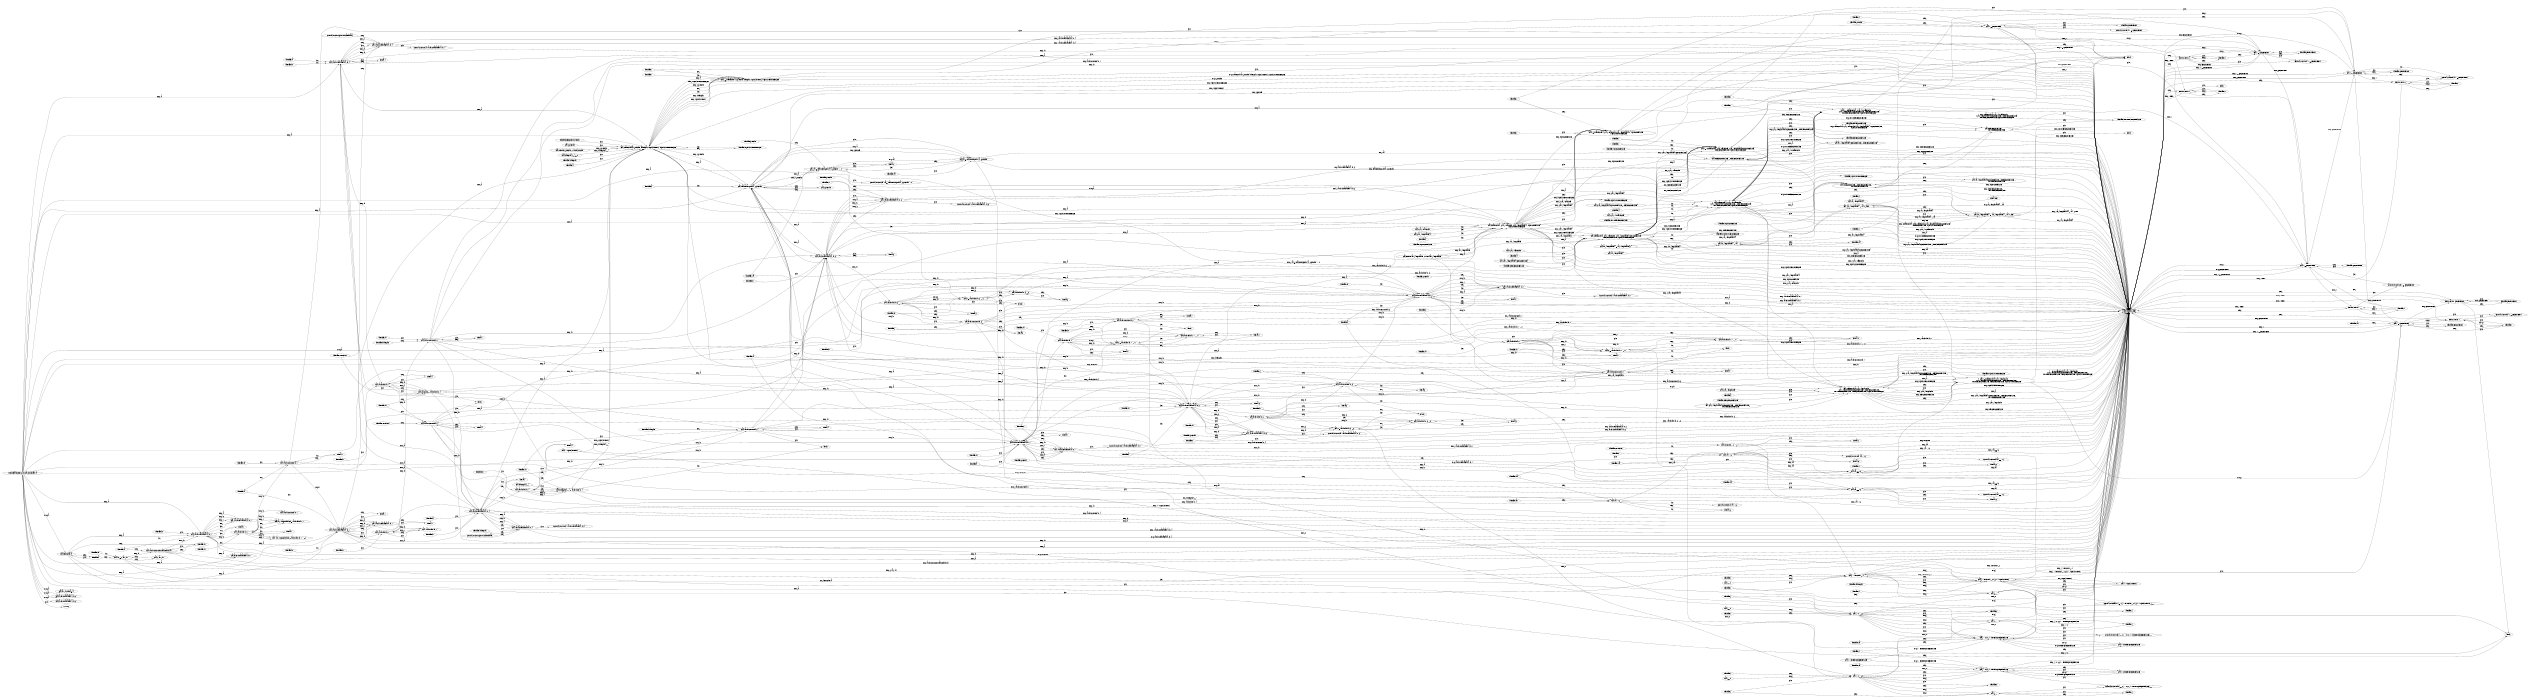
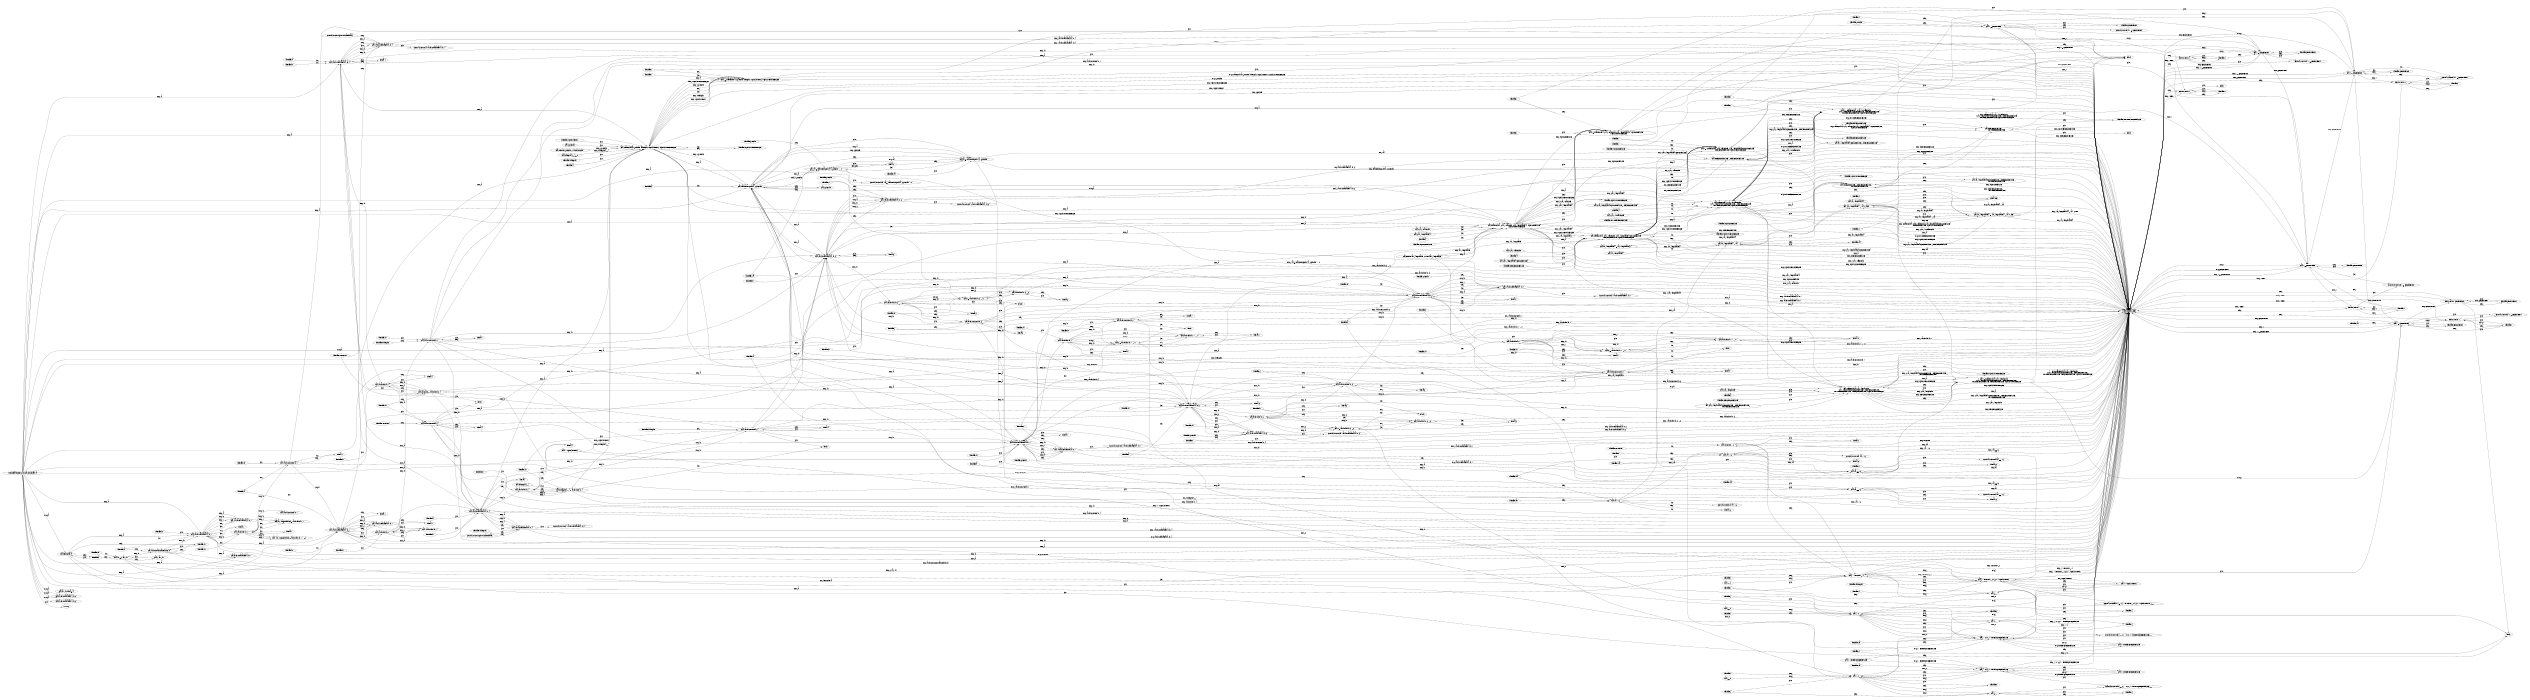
node "(Identifier,LENGTH_SYMBOLS)": label "(Identifier,LENGTH_SYMBOLS)" -> "(Identifier,MAX_SYMBOLS)"
edge "(Call,val = read_next_symbol(a, &precode))" -> "(Call,read_next_symbol(a, &precode))": added, label "CFG:"
edge "(Call,(val = read_next_symbol(a, &precode)) < 0)" -> "(Literal,0)": label "CFG: " -> "LENGTH: "
edge "(Literal,0xF)" -> "(Call,(rar->lengthtable[i] + val) & 0xF)": added, label "AST:"
edge "(Call,(rar->lengthtable[i] + val) & 0xF)" -> "(Literal,0xF)": added, label "CFG:"
edge "(Call,val < 16)" -> "(Call,rar->lengthtable[i] + val)": added, label "DDG: val"
edge "(Call,val < 18)" -> "(Call,val == 16)": removed, label "DDG: val"
edge "(Call,j < zerocount + 2)" -> "(Call,zerocount + 2)": added, label "CFG:"
node "(Call,rar_br_consume_unalined_bits(br))": label "(Call,rar_br_consume_unalined_bits(br))" -> "(Call,rar_br_read_unalined_bits(br))"
edge "(Call,&(rar->br))" -> "(Call,*br = &(rar->br))": label "DDG: " -> "AST: "
